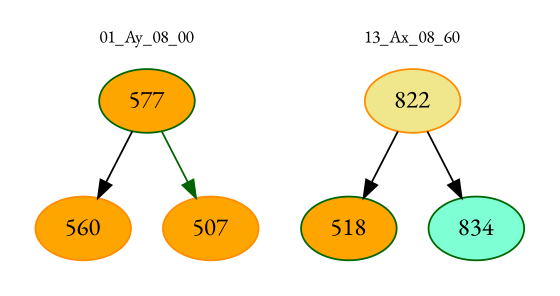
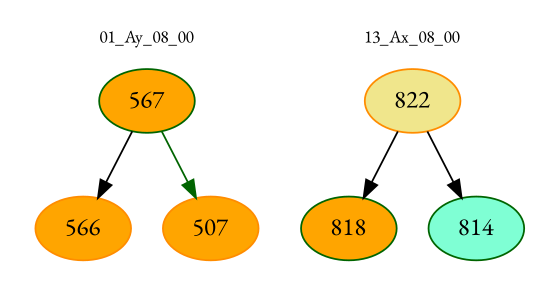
cluster "13_Ax_08_60": label "13_Ax_08_60" -> "13_Ax_08_00"
node "577": label "577" -> "567"
node "560": label "560" -> "566"
node "518": label "518" -> "818"
node "834": label "834" -> "814"
